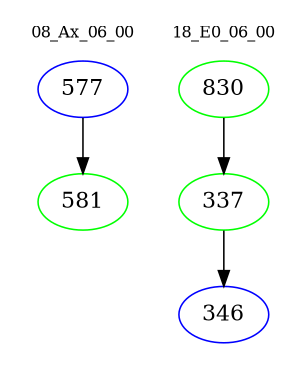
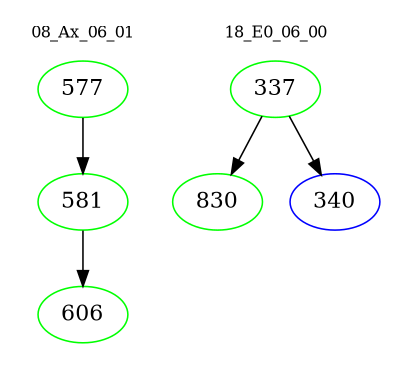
cluster "08_Ax_06_00": label "08_Ax_06_00" -> "08_Ax_06_01"
node "577": color blue -> green
edge "830" -> "337": reversed
node "606": added
node "346": label "346" -> "340"
